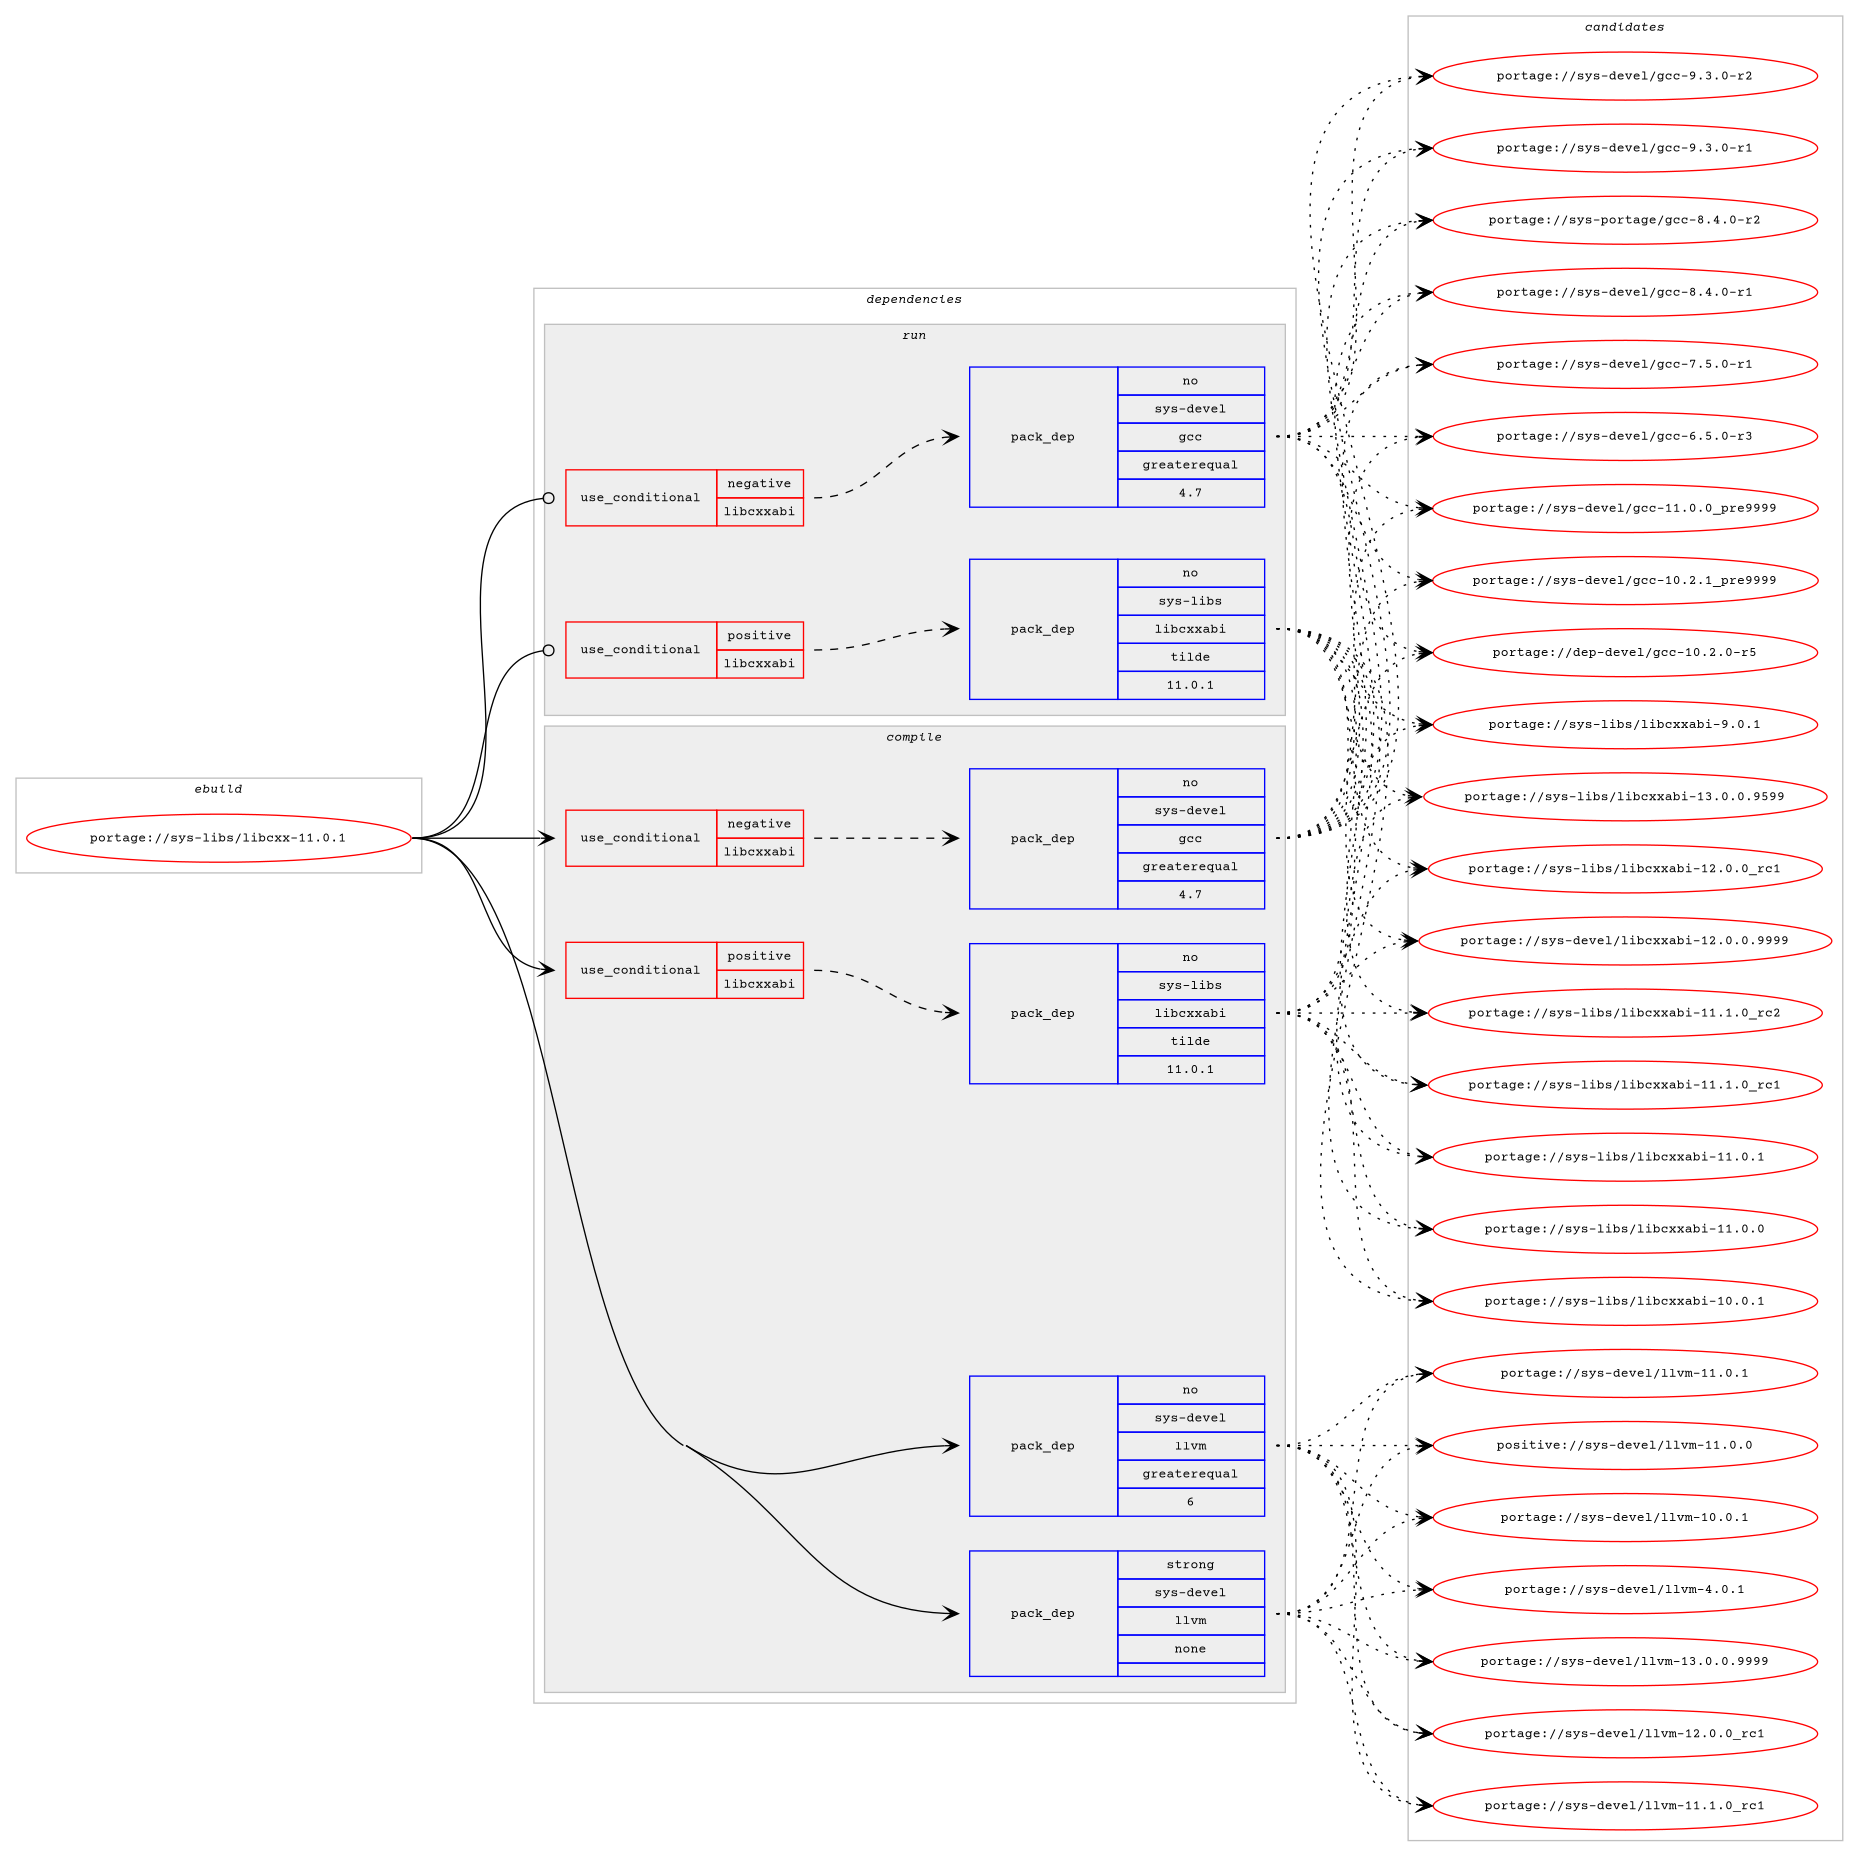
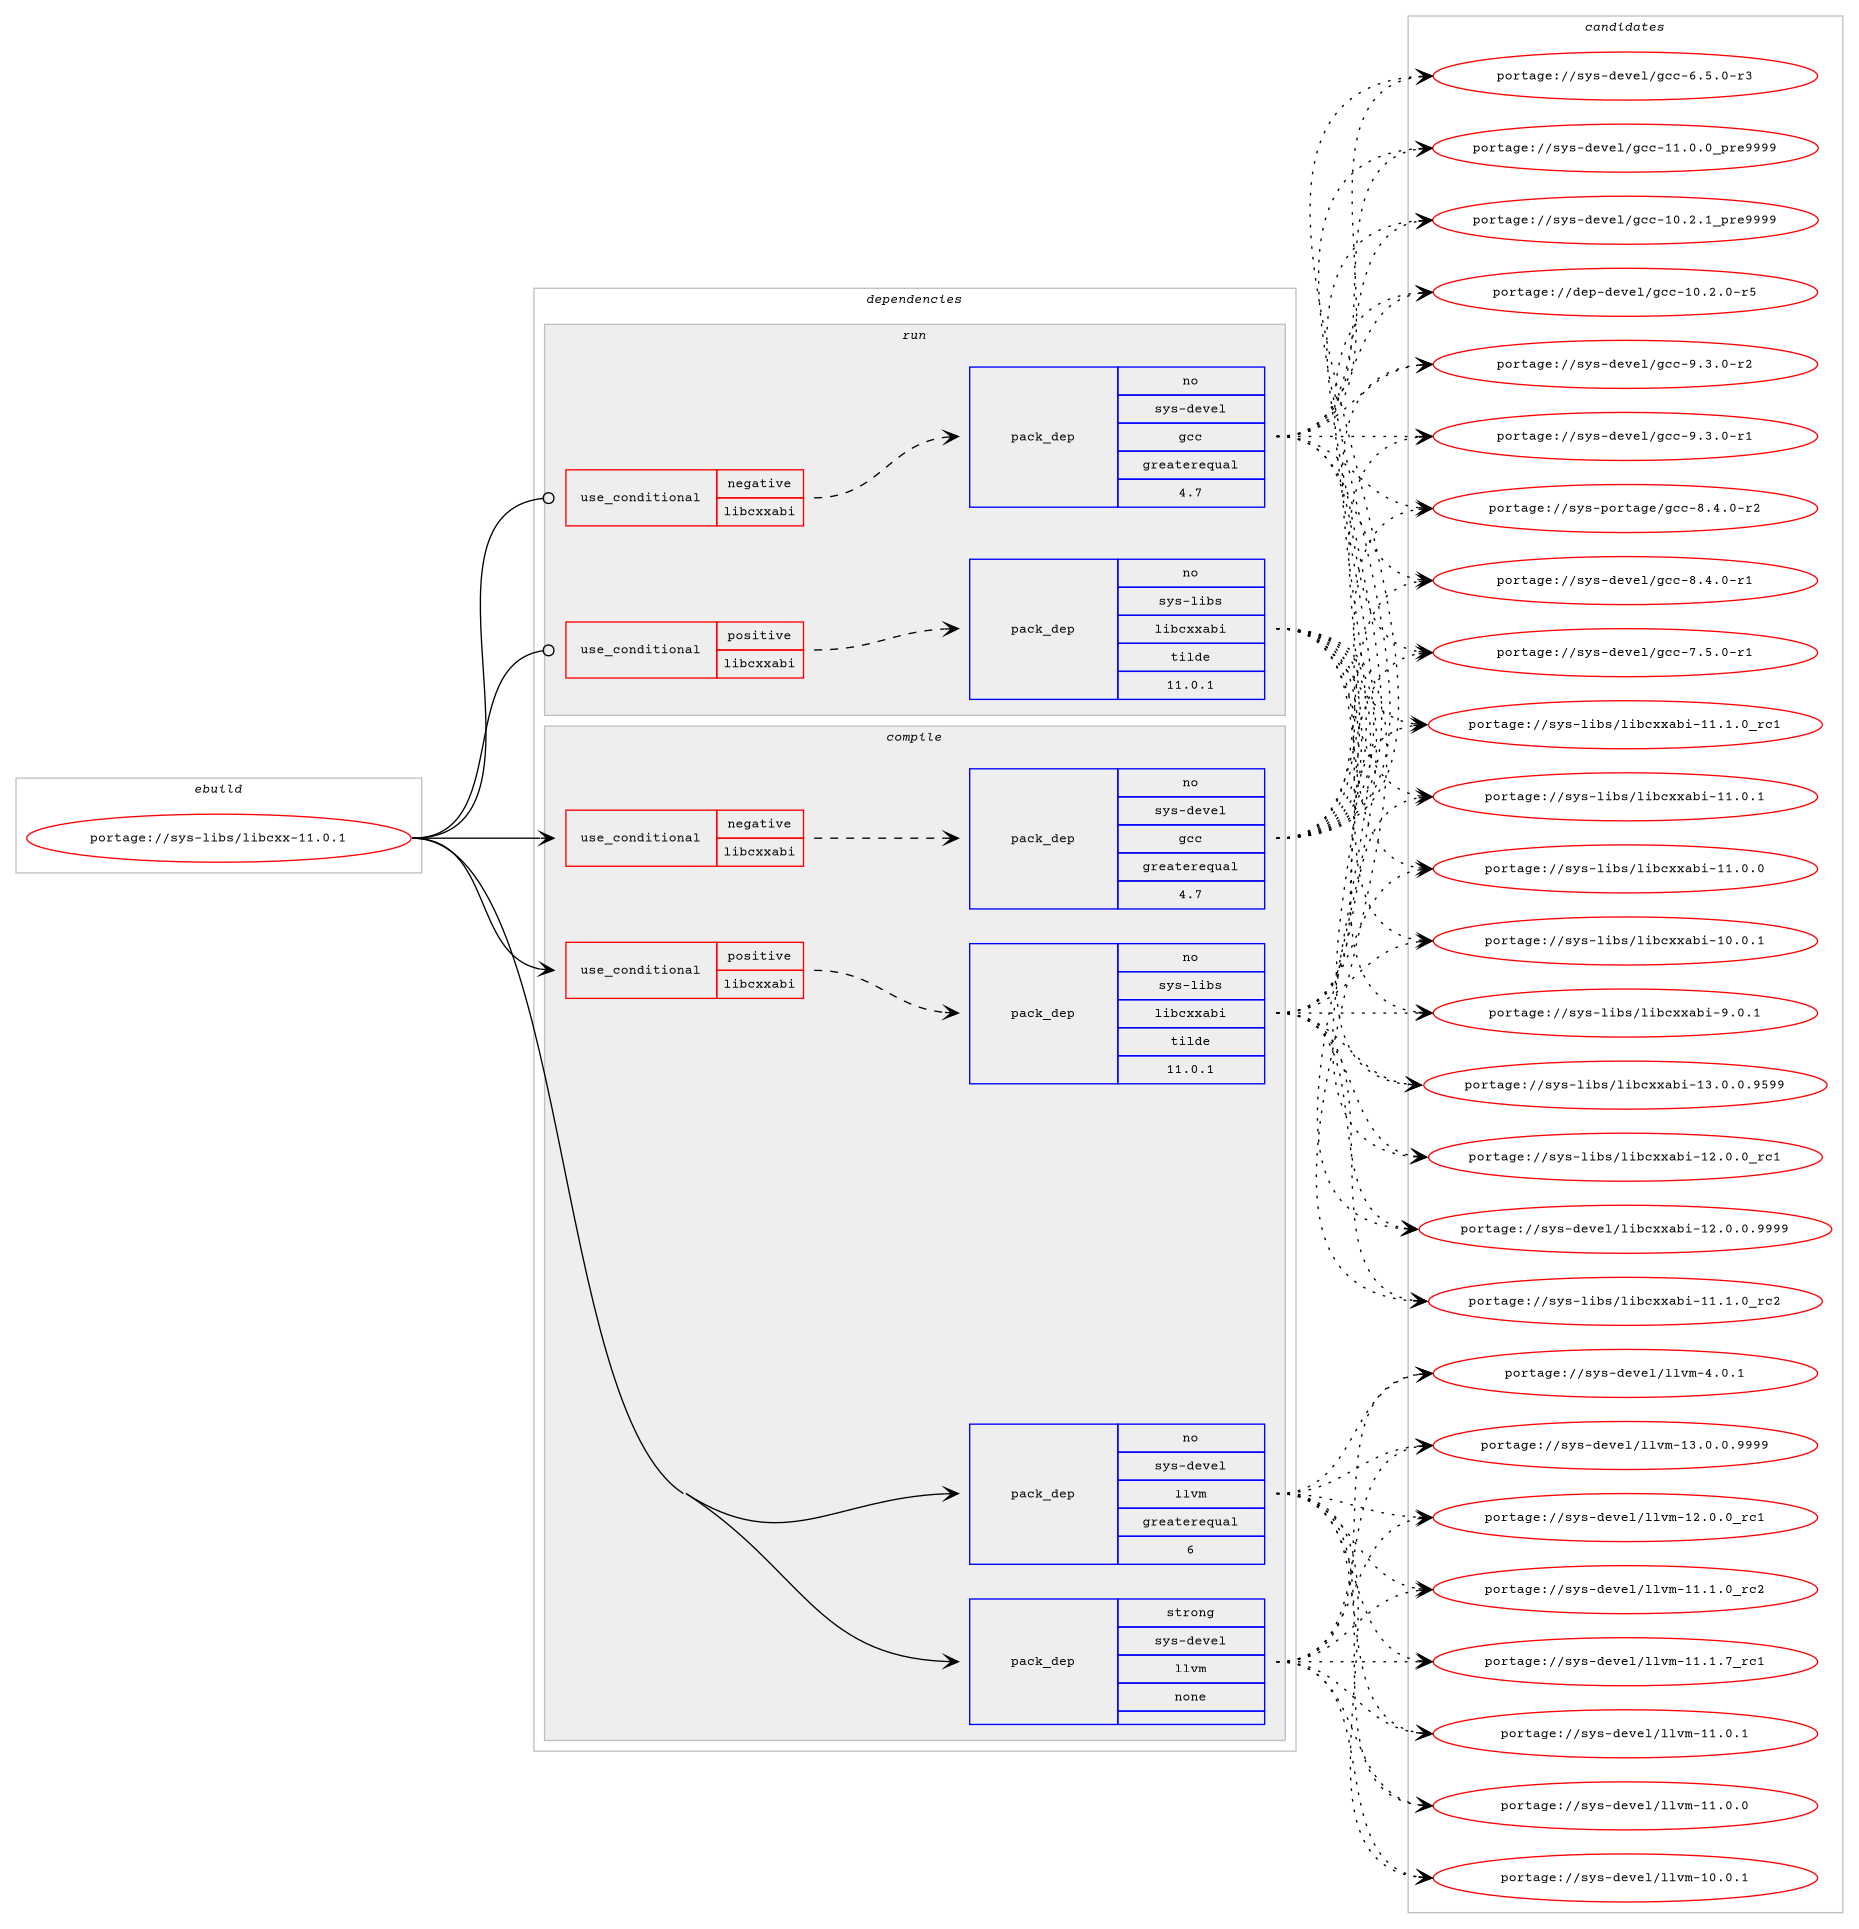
node "positive://sys-devel/llvm-11.0.0": label "positive://sys-devel/llvm-11.0.0" -> "portage://sys-devel/llvm-11.0.0"
node "portage://sys-devel/llvm-11.1.0_rc2": added
node "portage://sys-devel/llvm-11.1.0_rc1": label "portage://sys-devel/llvm-11.1.0_rc1" -> "portage://sys-devel/llvm-11.1.7_rc1"
